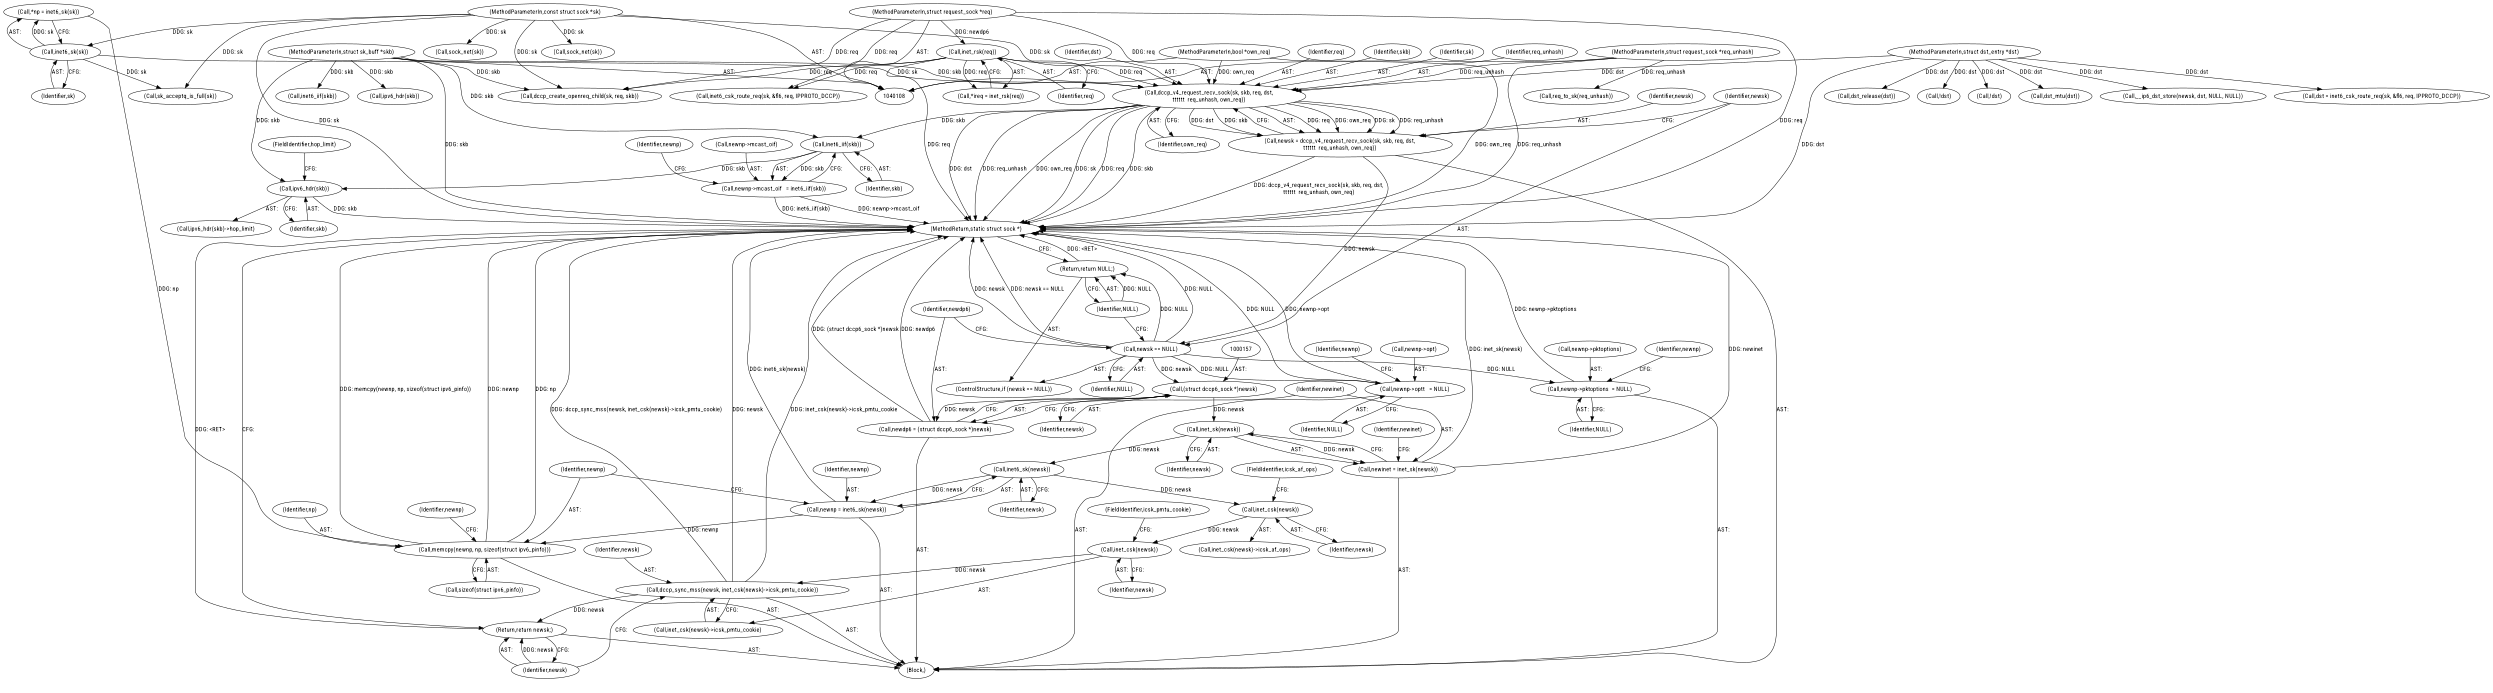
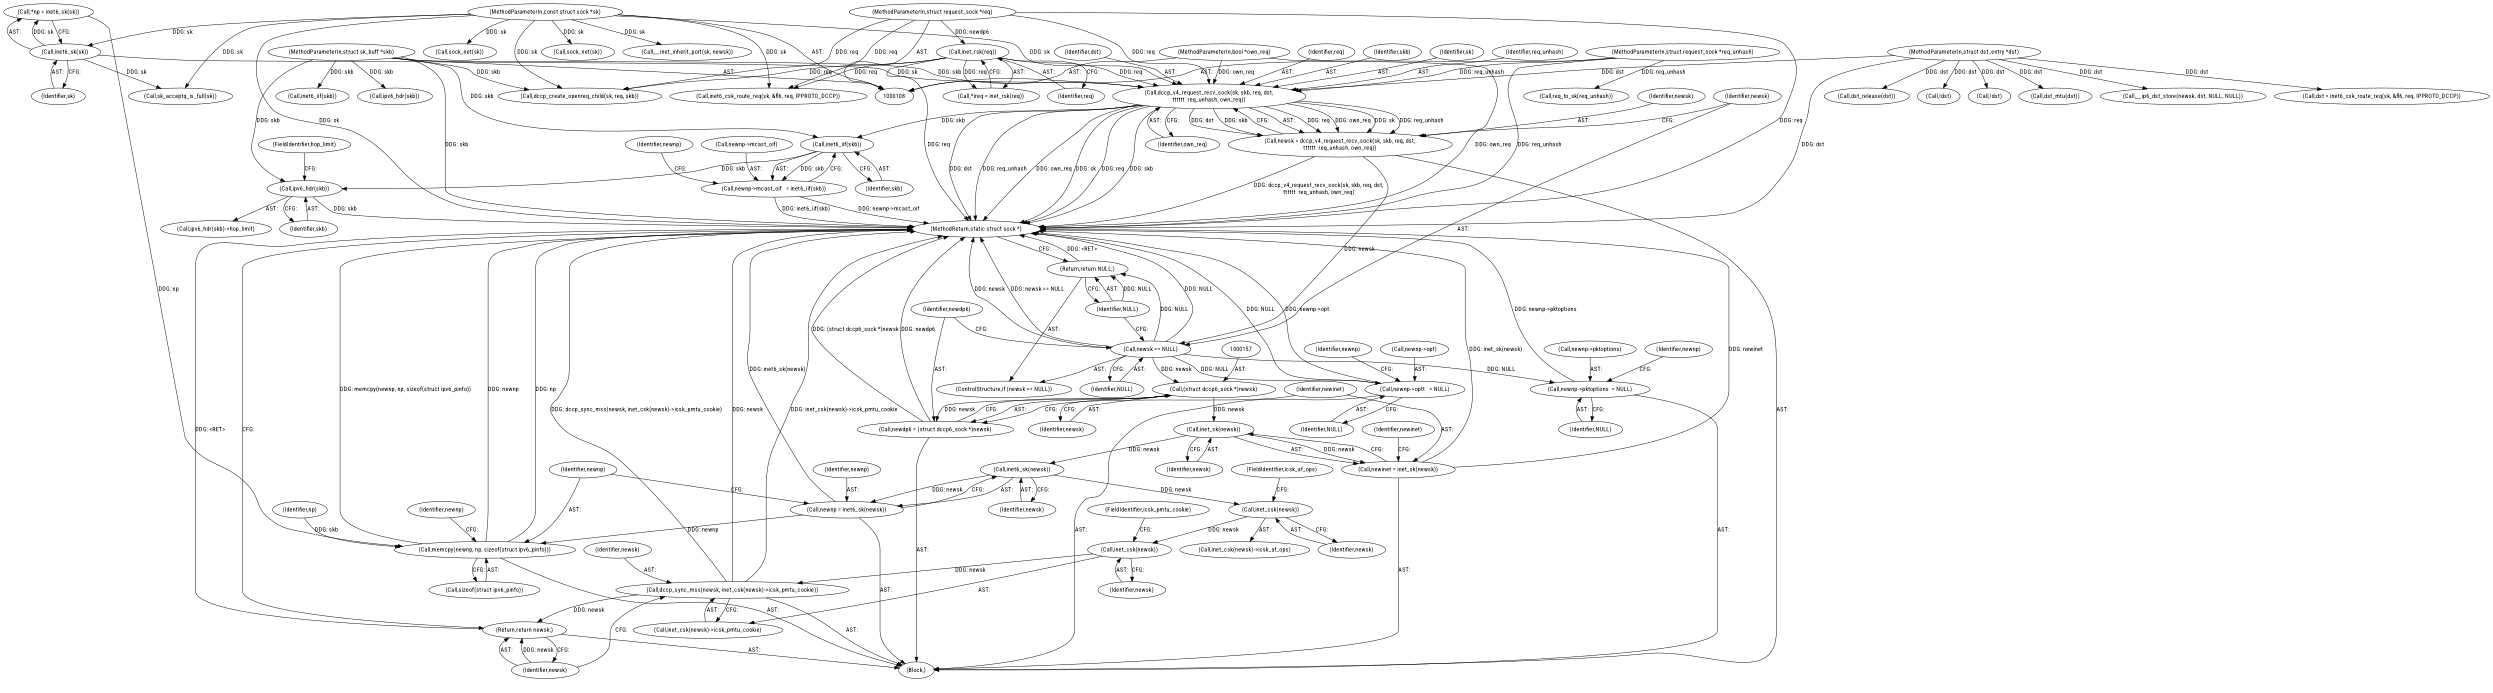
edge "(MethodParameterIn,const struct sock *sk)" -> "(Call,inet6_csk_route_req(sk, &fl6, req, IPPROTO_DCCP))": added, label "DDG: sk"
node "(Call,__inet_inherit_port(sk, newsk))": added
node "1040108": label "1040108" -> "1000108"
edge "(Identifier,np)" -> "(Call,memcpy(newnp, np, sizeof(struct ipv6_pinfo)))": label "AST: " -> "DDG: skb"
